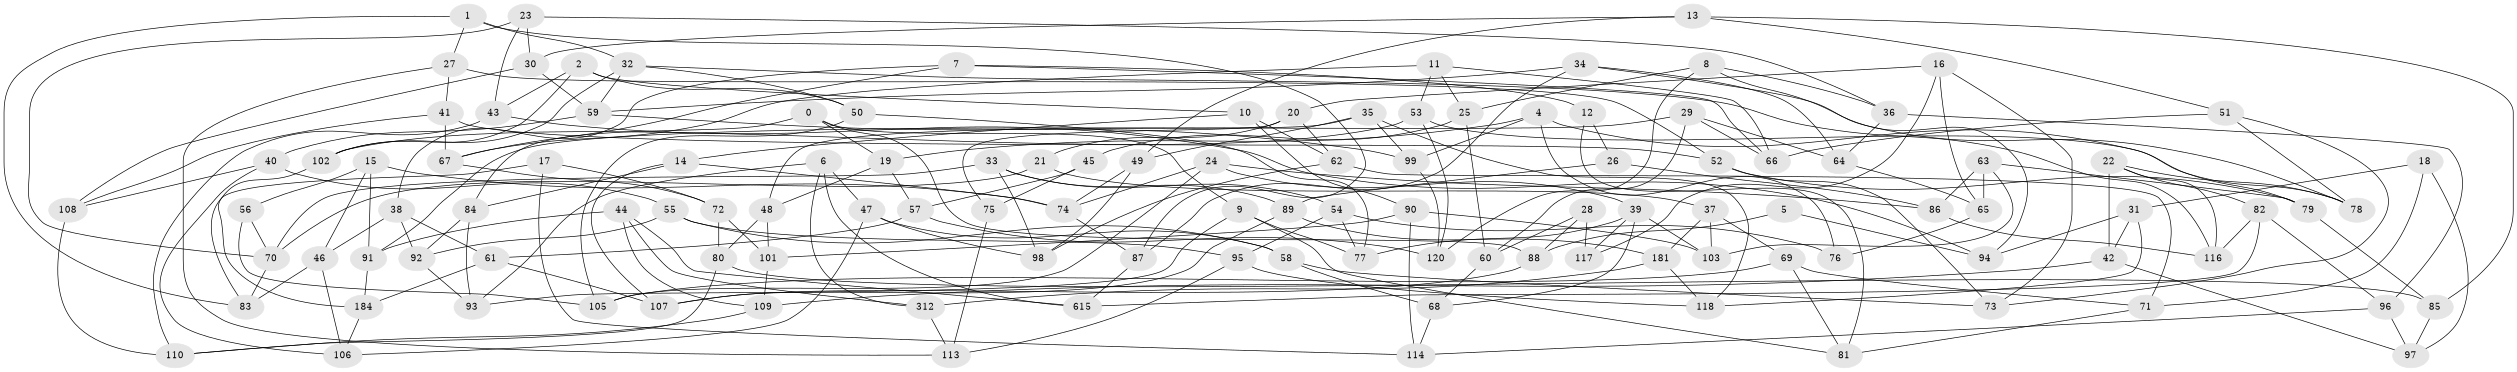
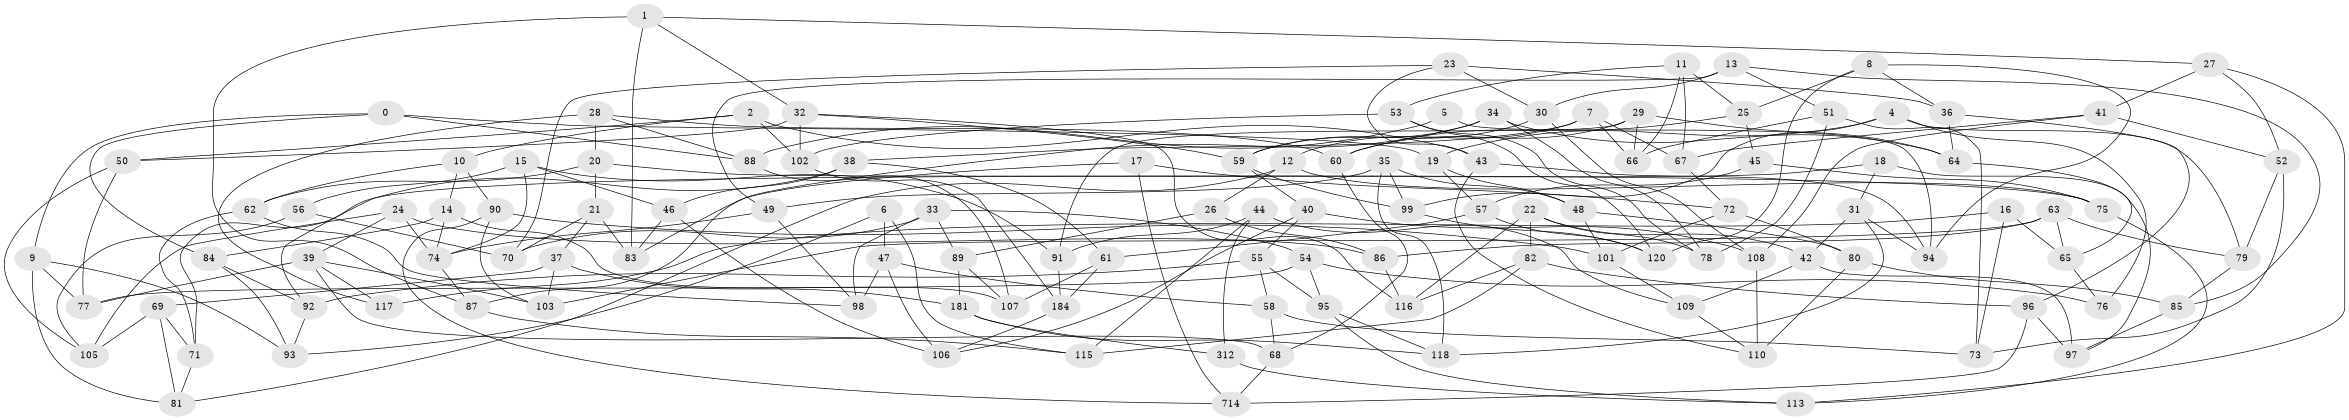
edge "16" -- "20": now "28" -- "20"
edge "12" -- "75": added
edge "6" -- "312": removed
edge "70" -- "83": now "21" -- "83"
node "615": label "615" -> "115"
node "114": label "114" -> "714"
